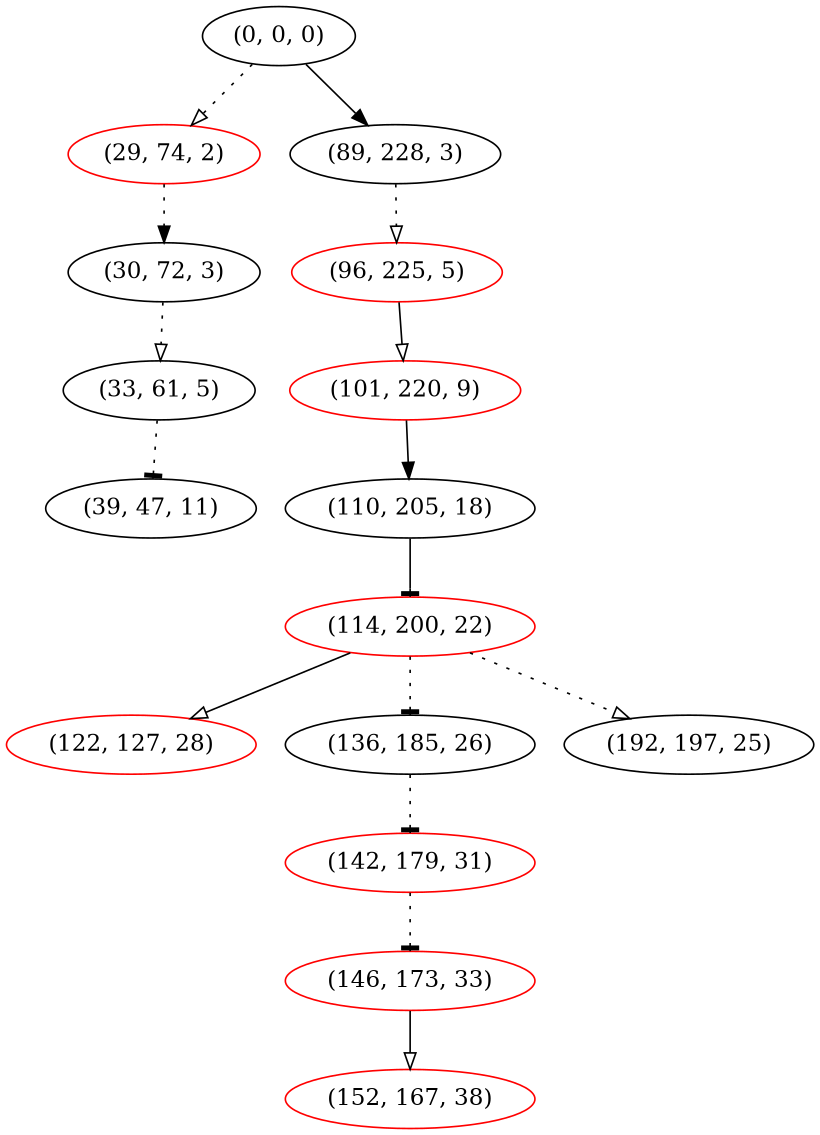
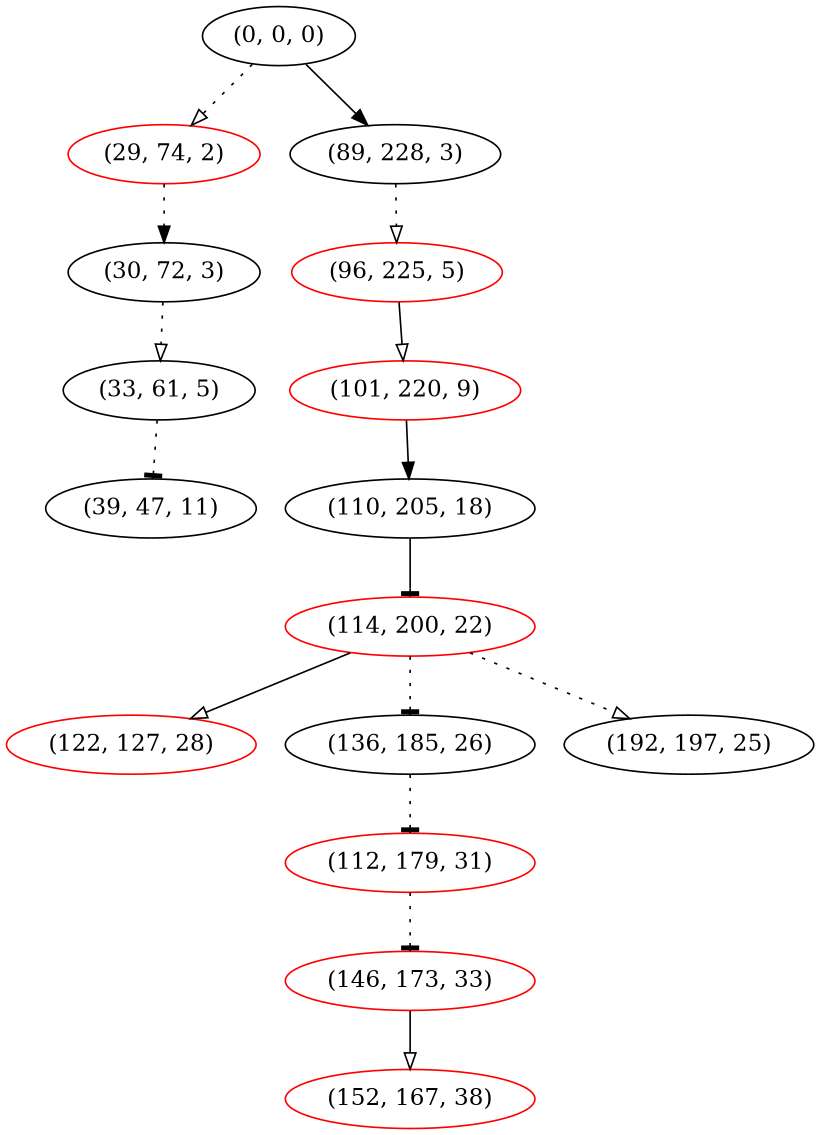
node "(142, 179, 31)": label "(142, 179, 31)" -> "(112, 179, 31)"
